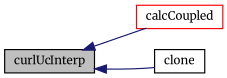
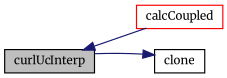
edge "clone" -> "curlUcInterp": reversed
